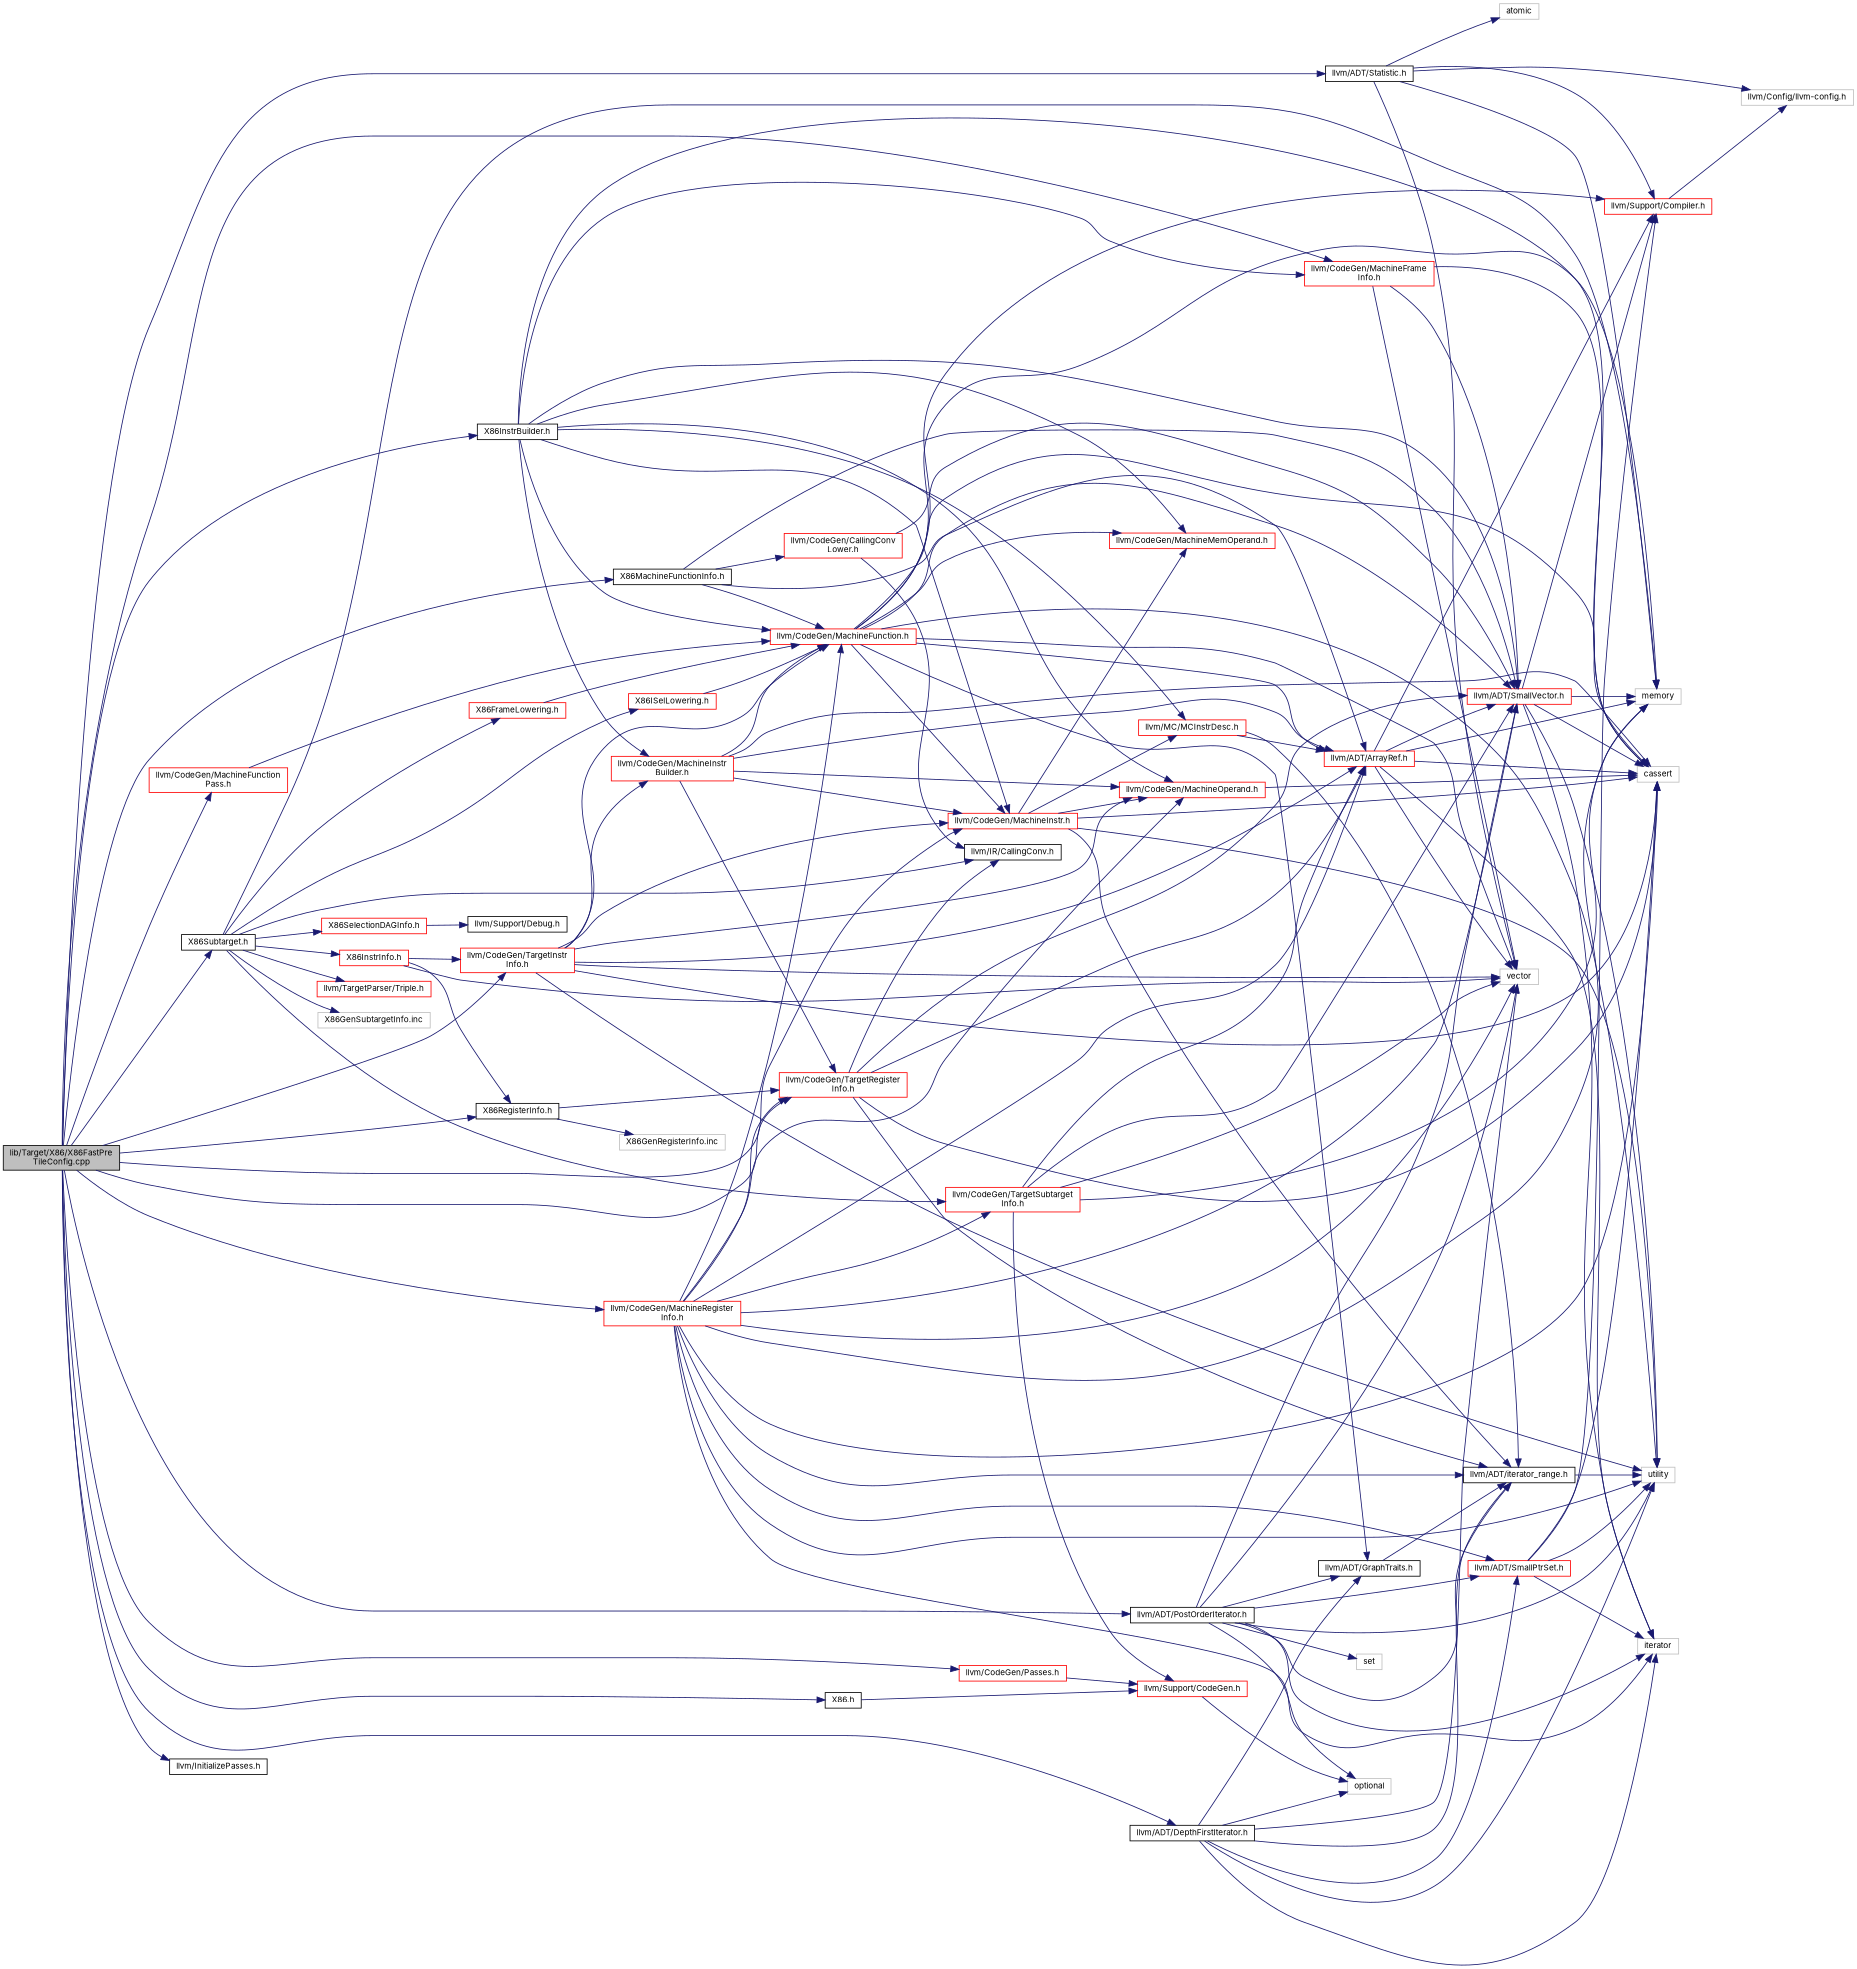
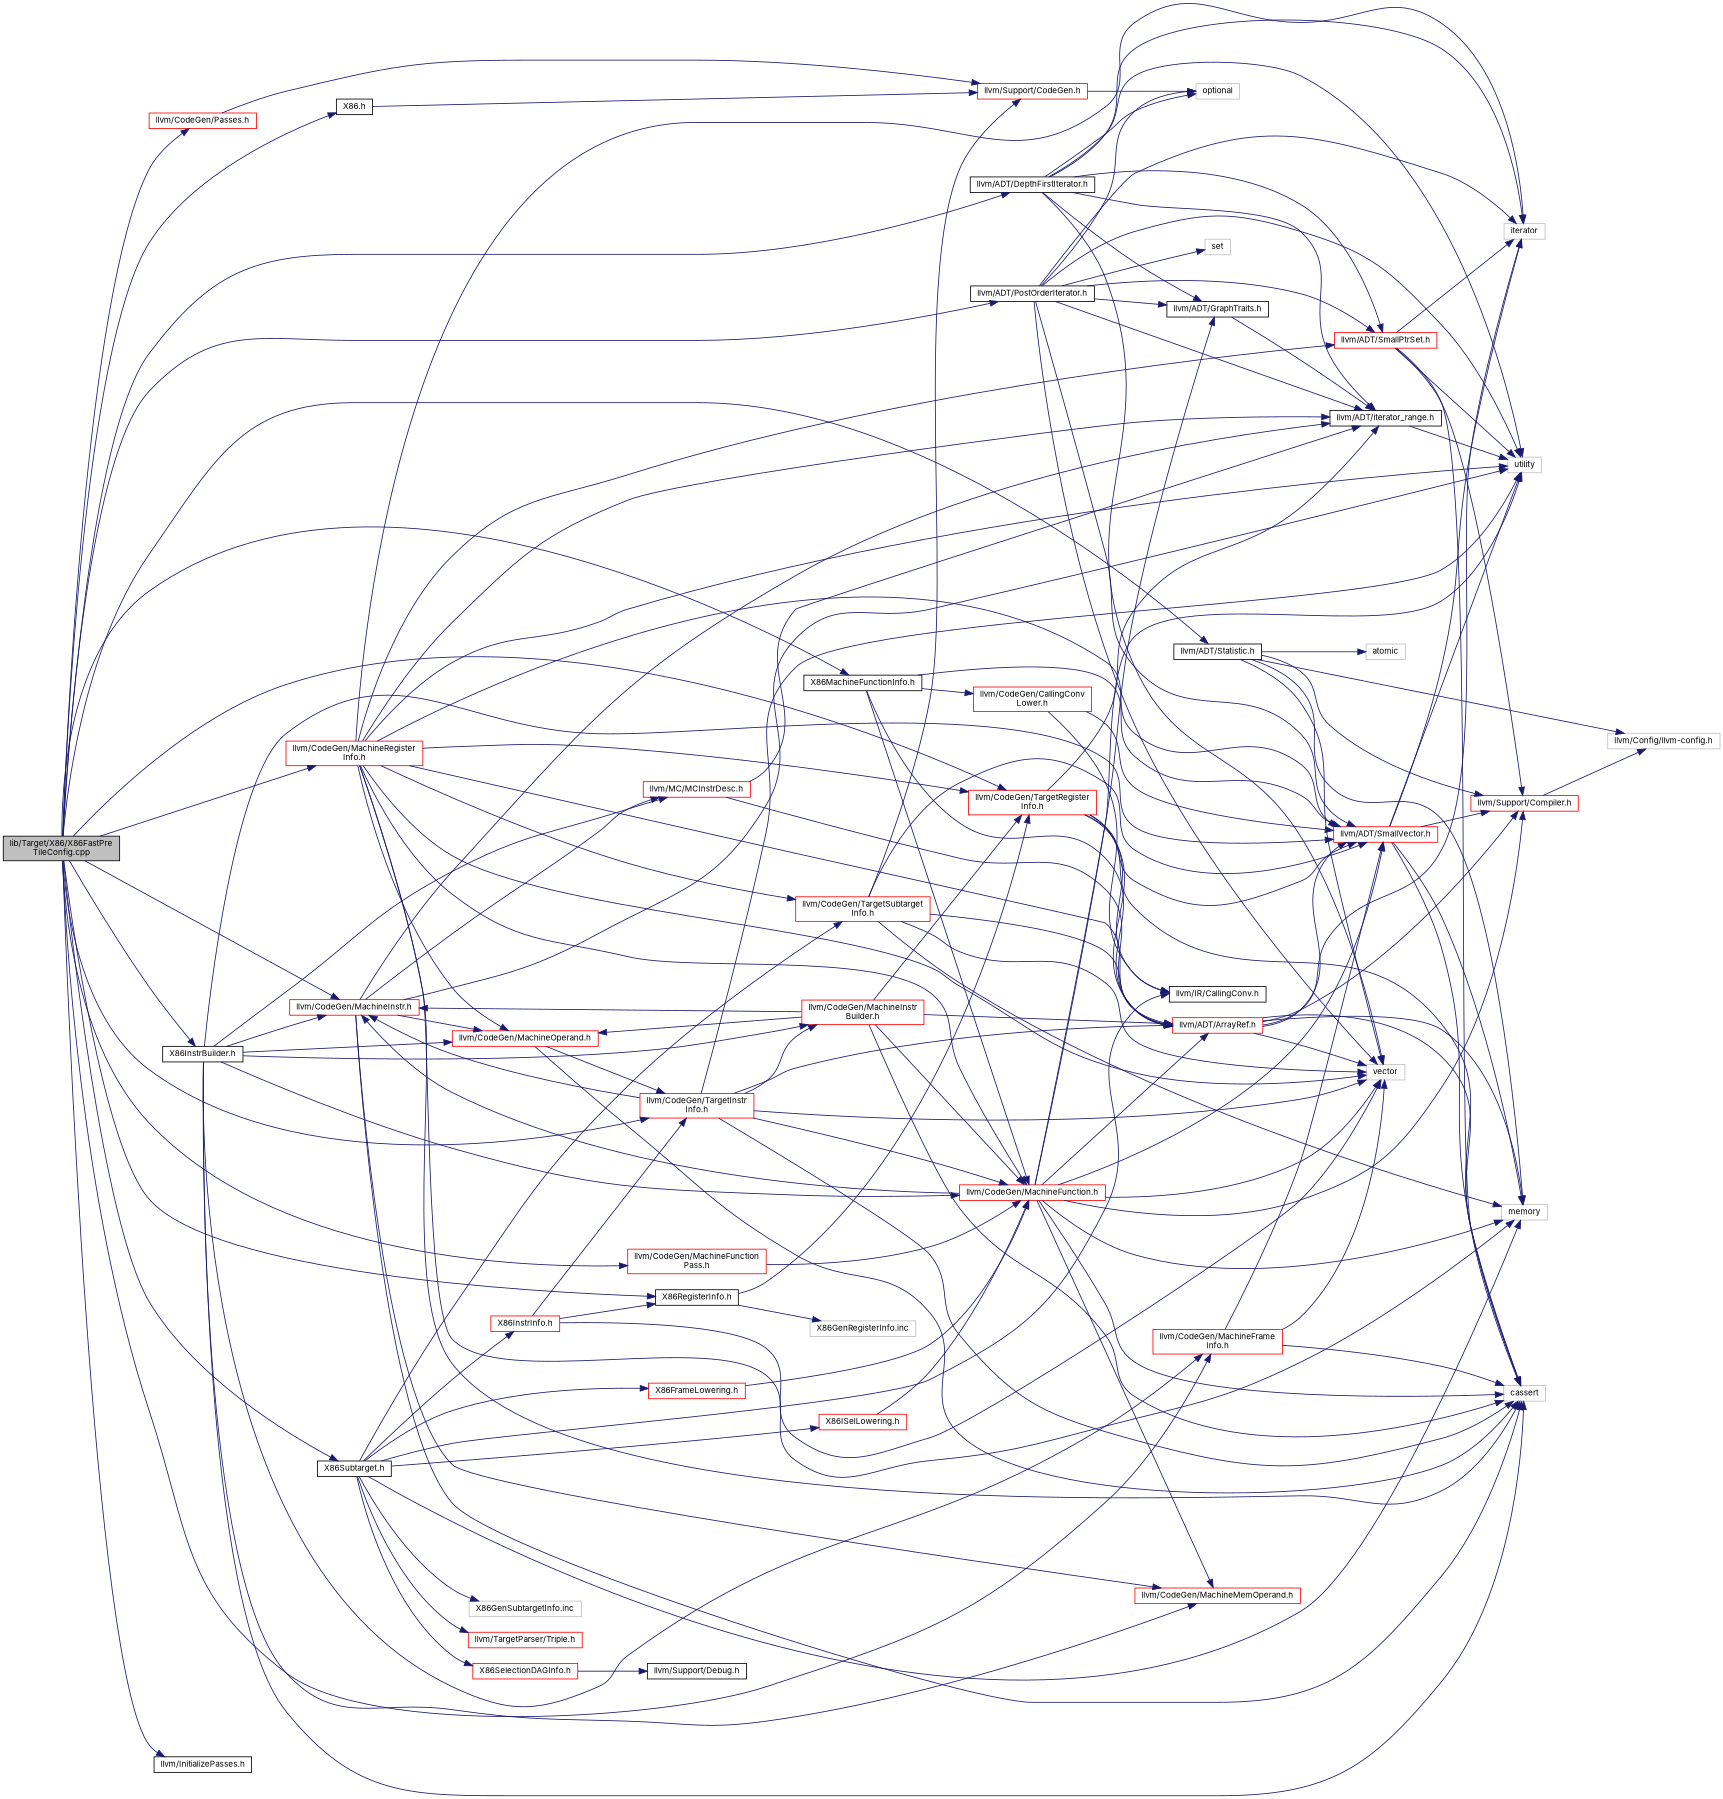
edge "llvm/CodeGen/TargetInstr Info.h" -> "llvm/CodeGen/MachineOperand.h": reversed
